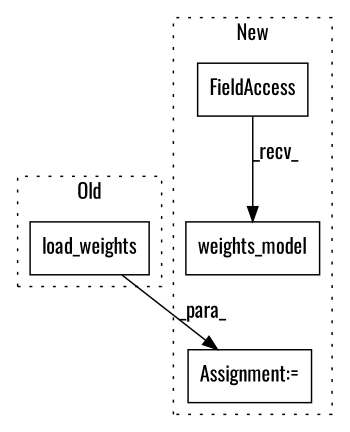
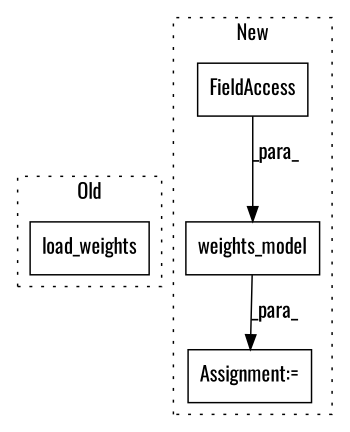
edge "FieldAccess" -> "weights_model": label "_recv_" -> "_para_"
edge "load_weights" -> "Assignment:=": now "weights_model" -> "Assignment:="
